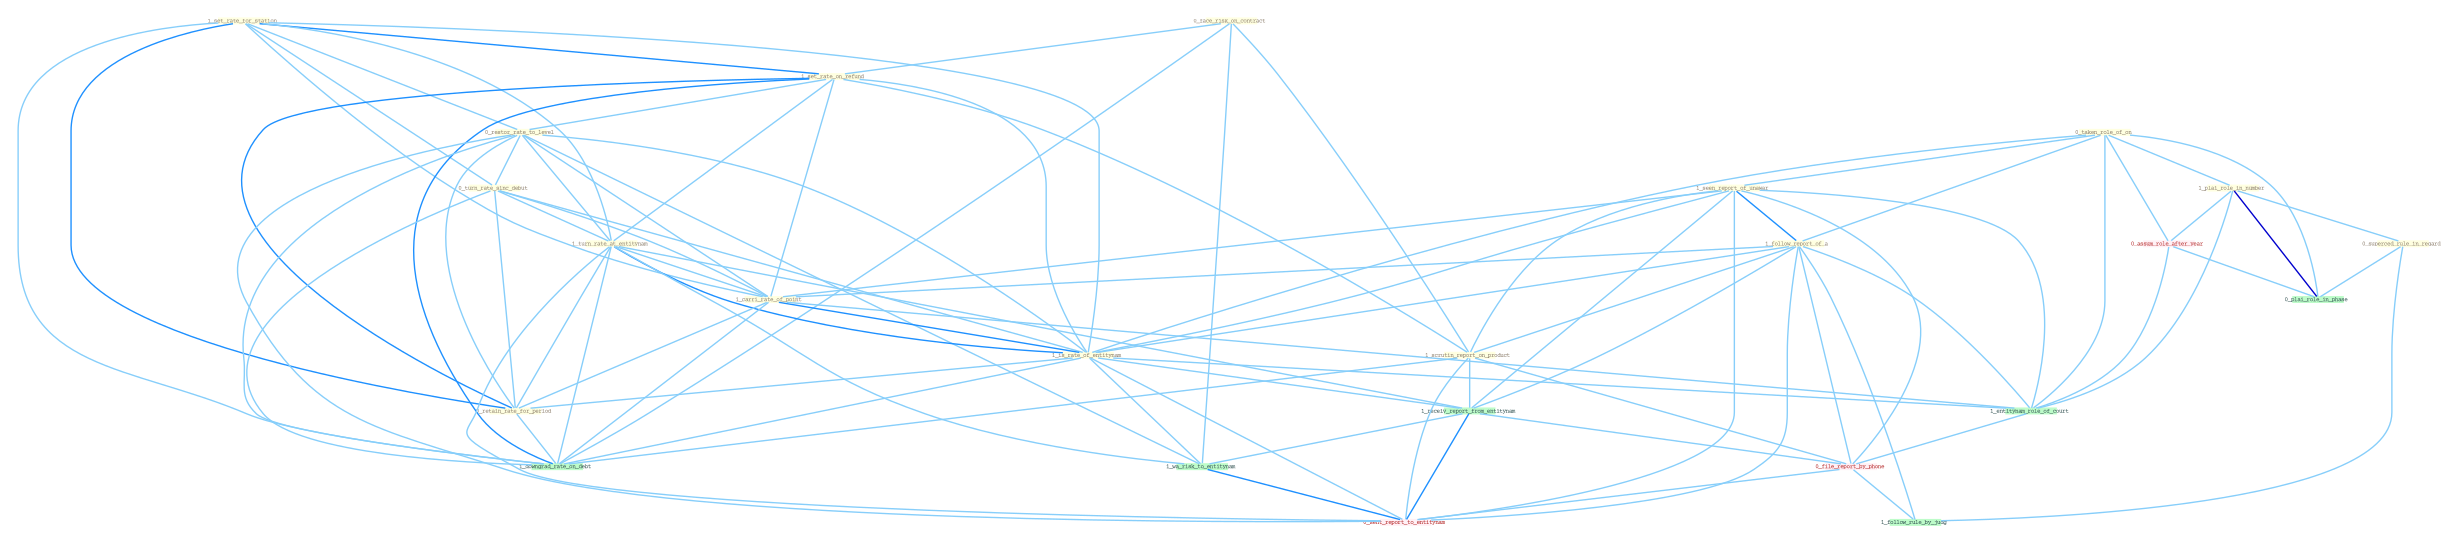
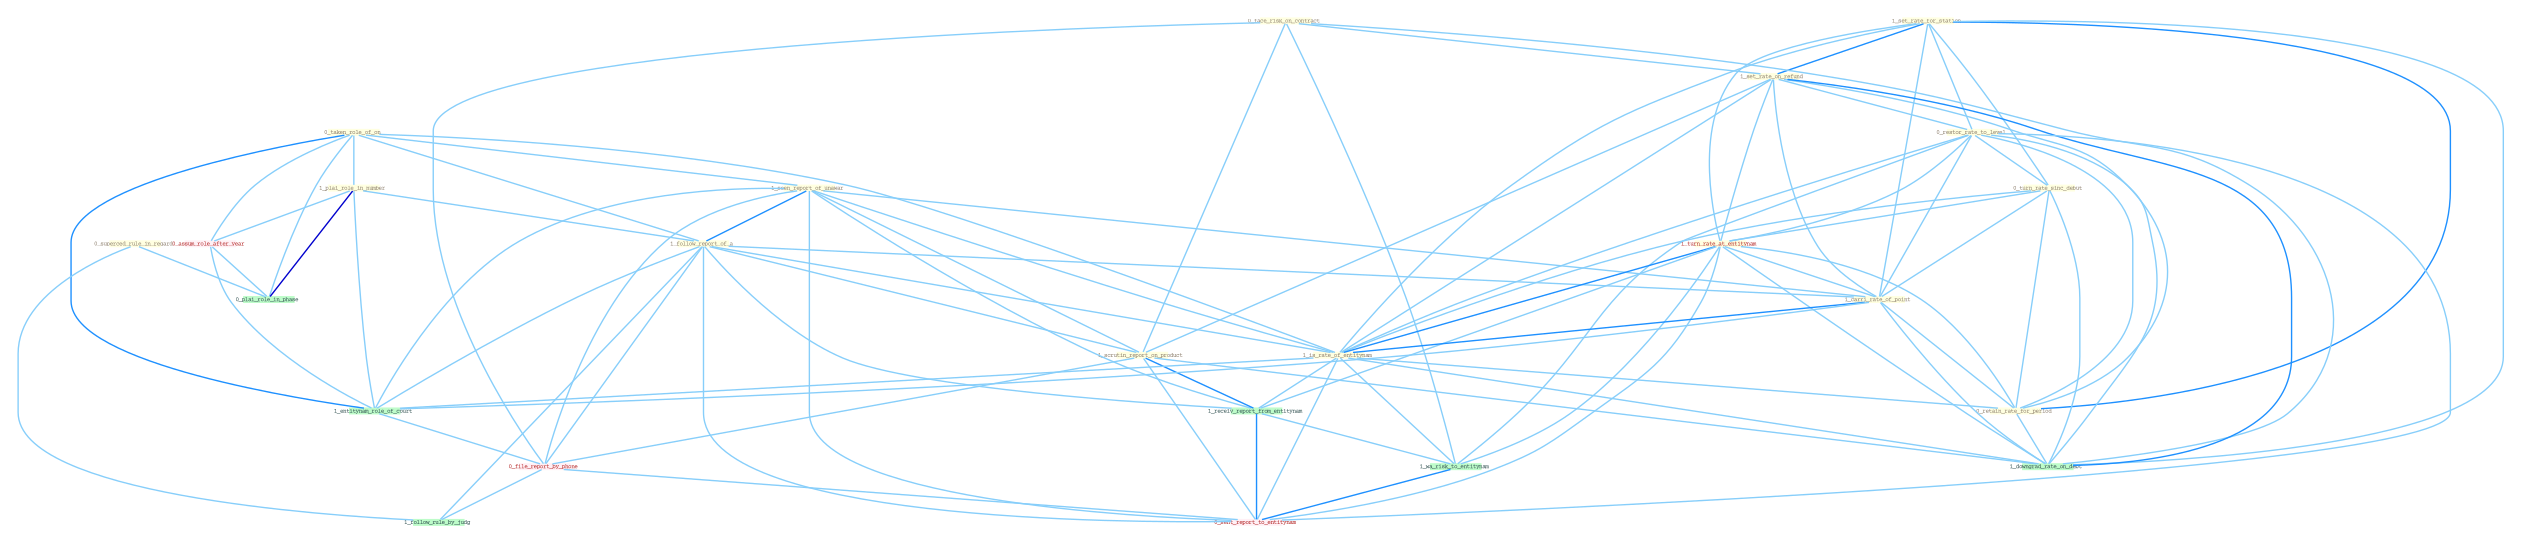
edge "1_set_rate_on_refund" -- "0_retain_rate_for_period": color #1e90ff -> #87cefa
edge "1_plai_role_in_number" -- "0_superced_rule_in_regard": now "1_plai_role_in_number" -- "1_follow_report_of_a"
node "1_turn_rate_at_entitynam": fontcolor #8b7d6b -> #b22222
edge "0_taken_role_of_on" -- "1_entitynam_role_of_court": color #87cefa -> #1e90ff
edge "1_scrutin_report_on_product" -- "1_receiv_report_from_entitynam": color #87cefa -> #1e90ff
edge "1_receiv_report_from_entitynam" -- "0_file_report_by_phone": now "0_face_risk_on_contract" -- "0_file_report_by_phone"
